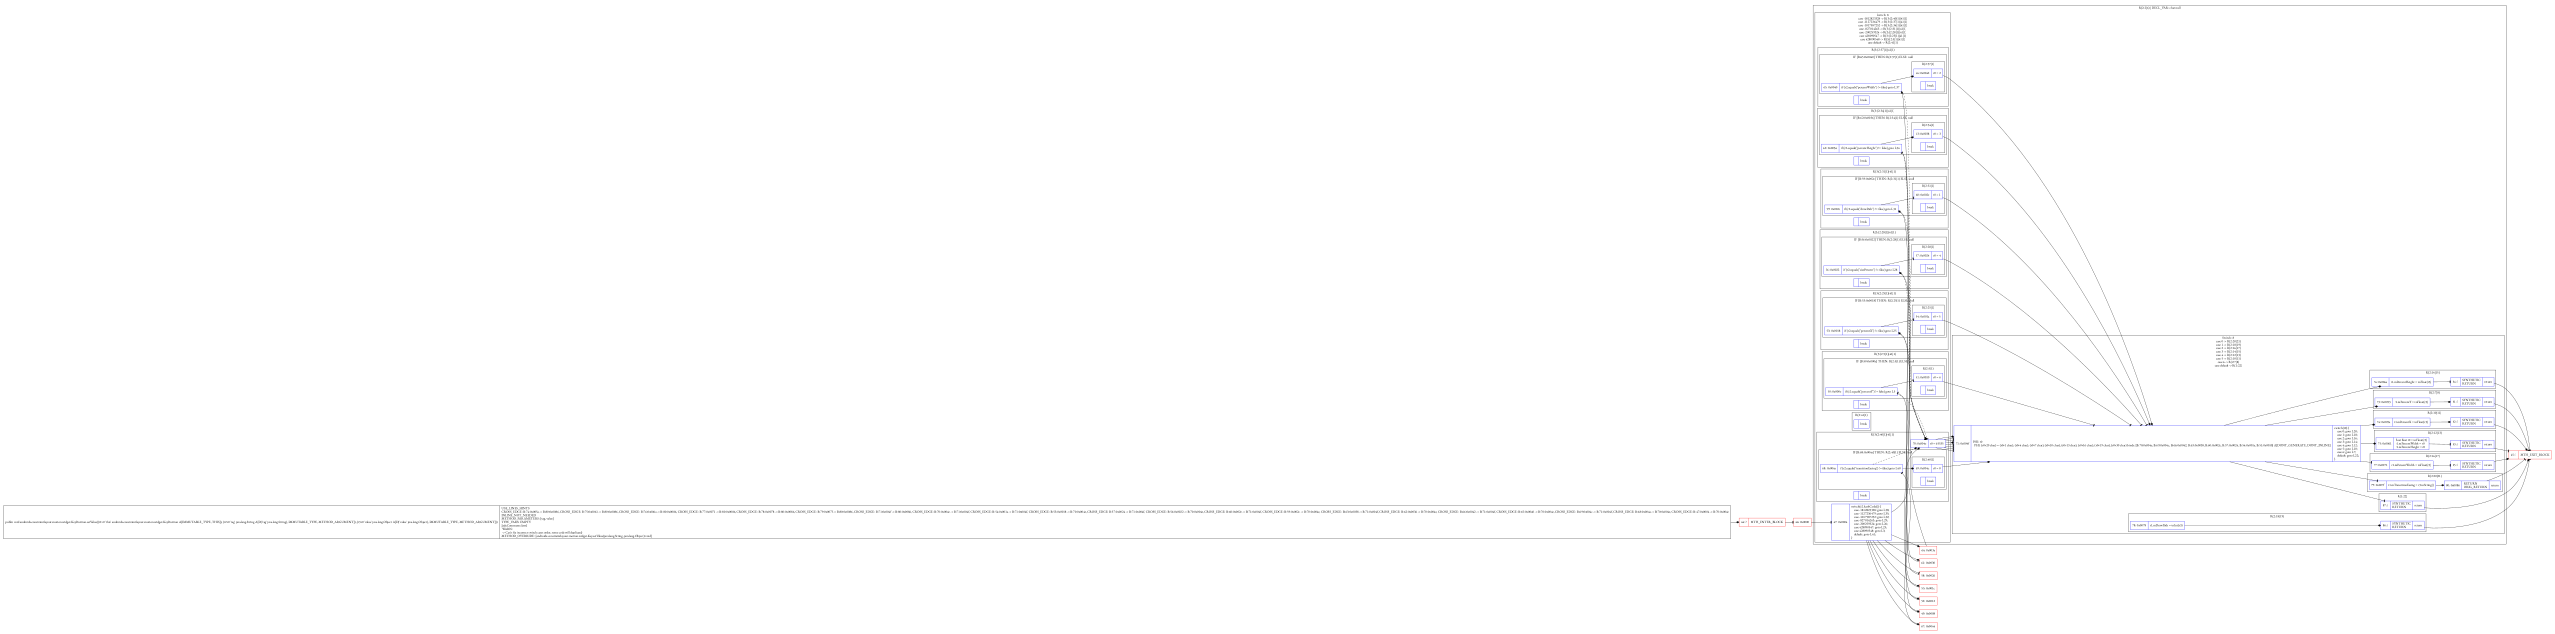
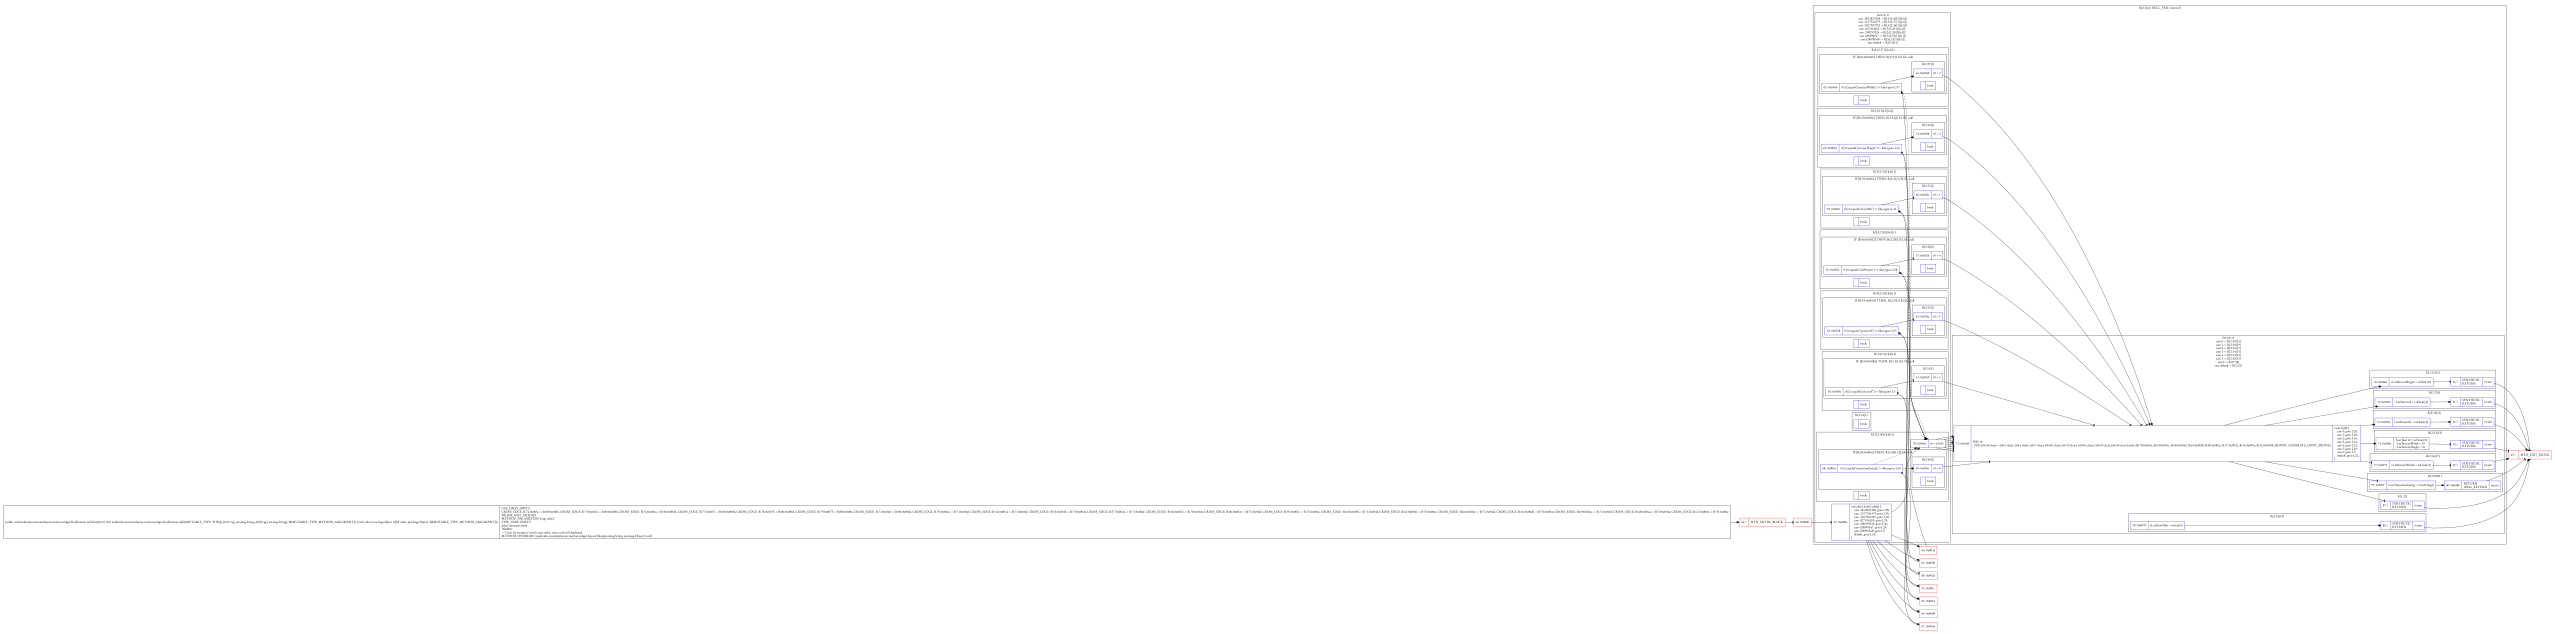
edge "69: 0x004c" -> "71: 0x004f": arrowhead diamond -> tee
